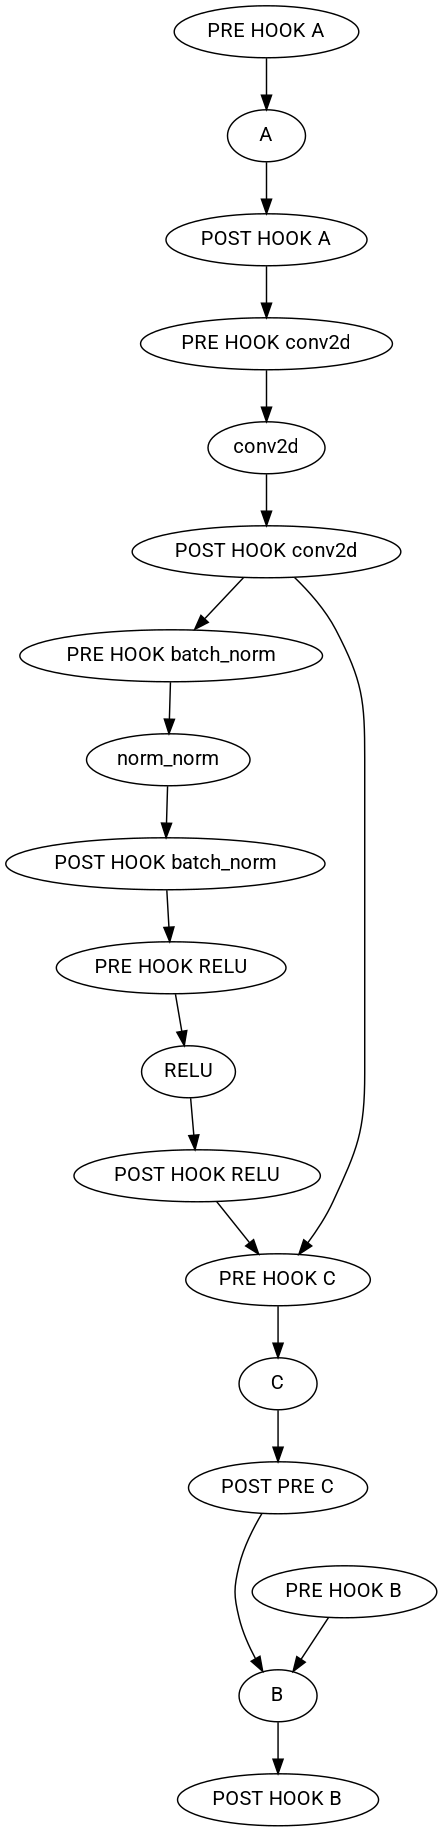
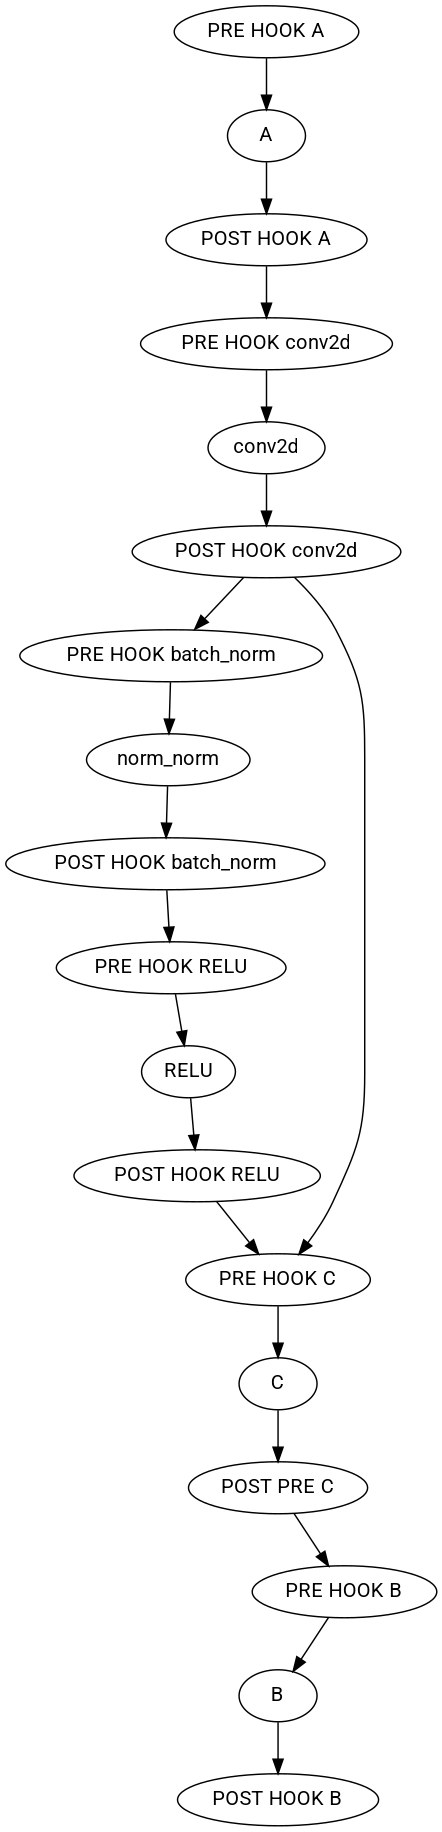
edge "POST PRE C" -> "B": now "POST PRE C" -> "PRE HOOK B"
